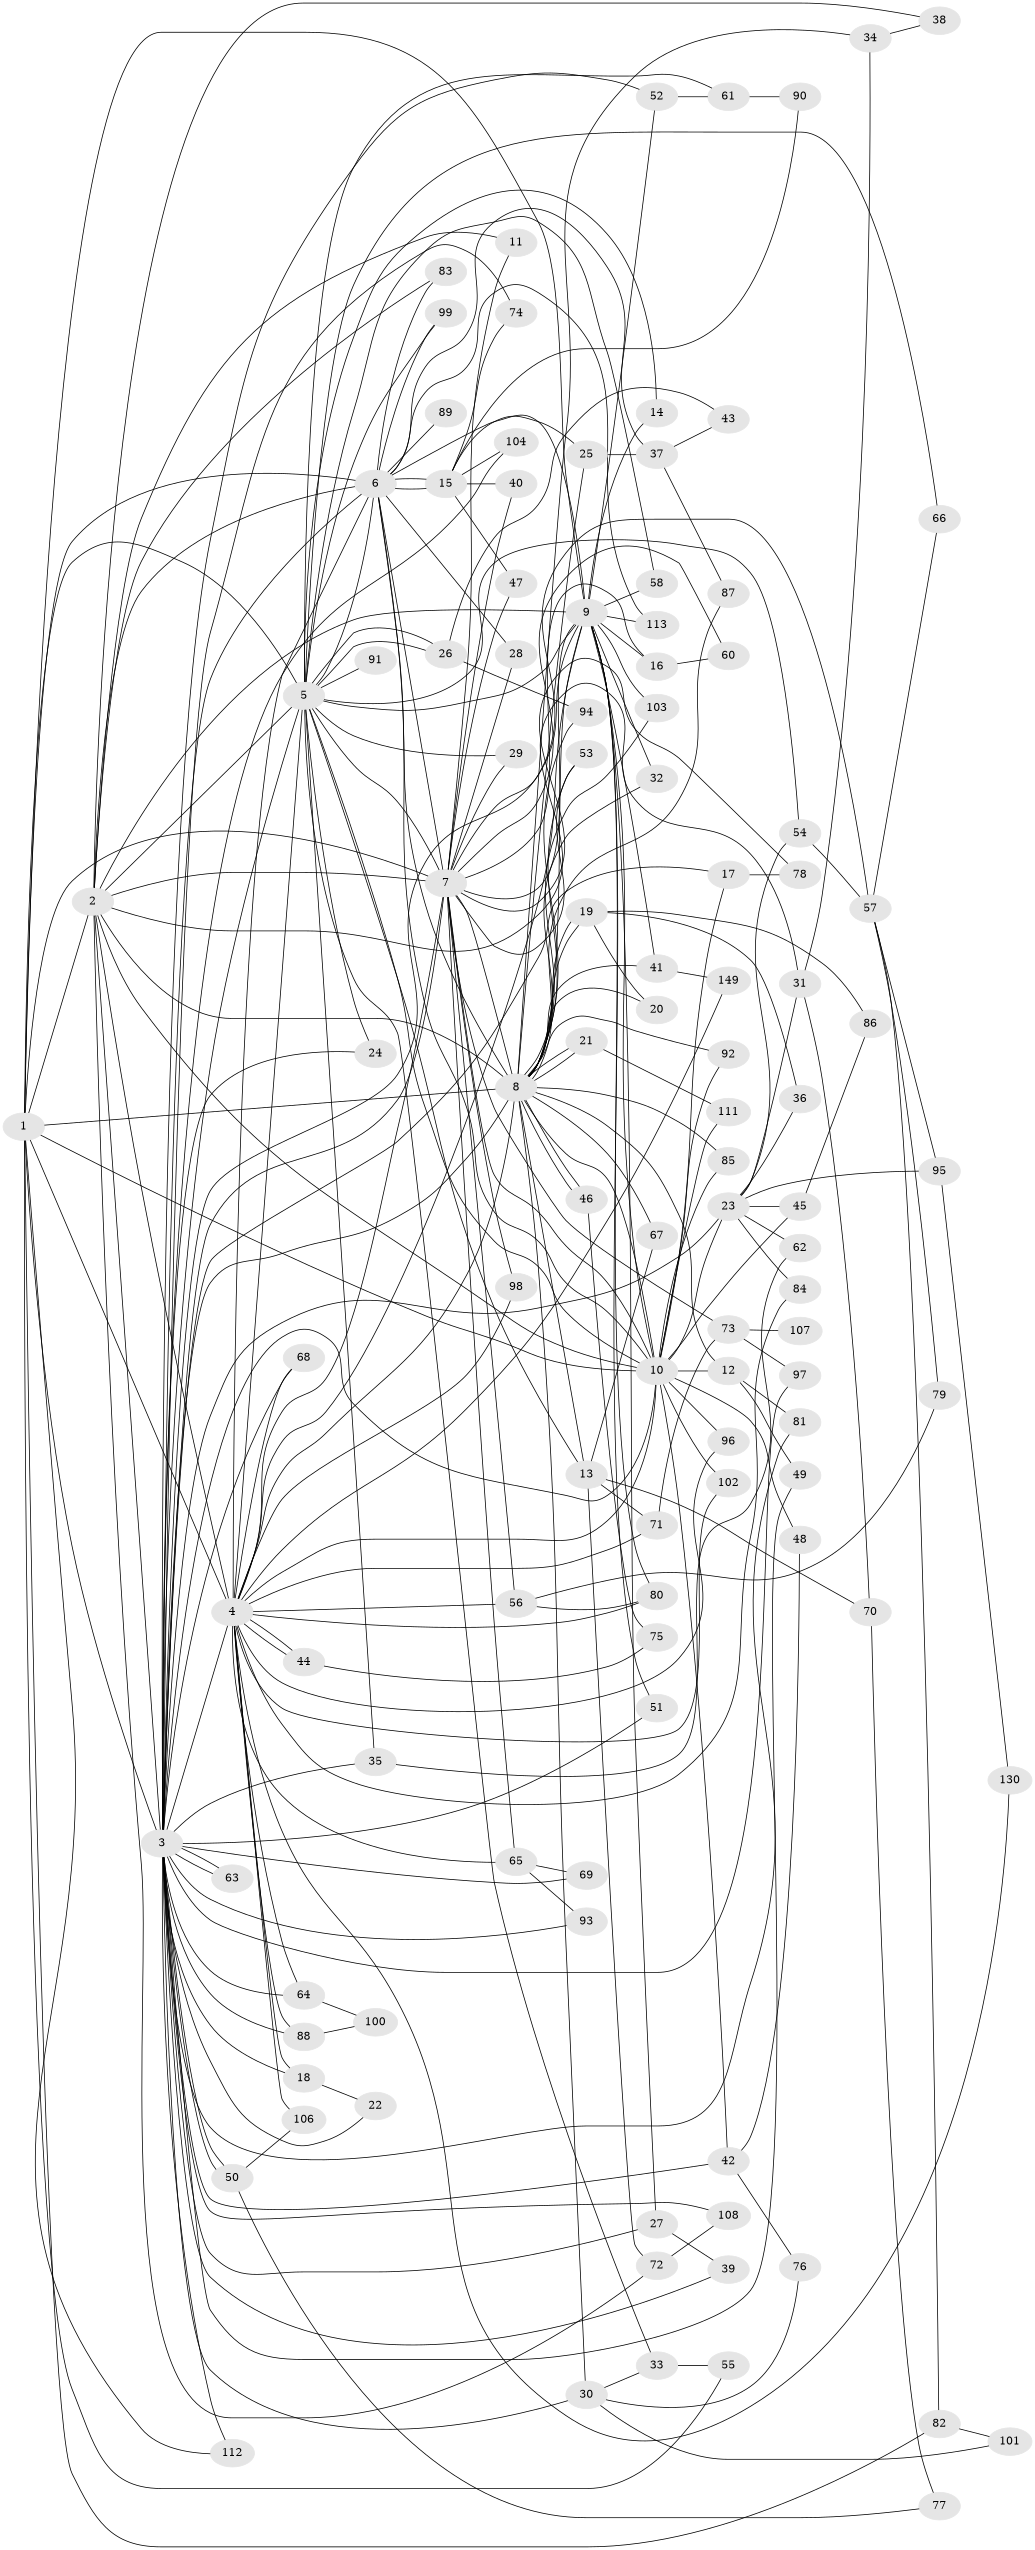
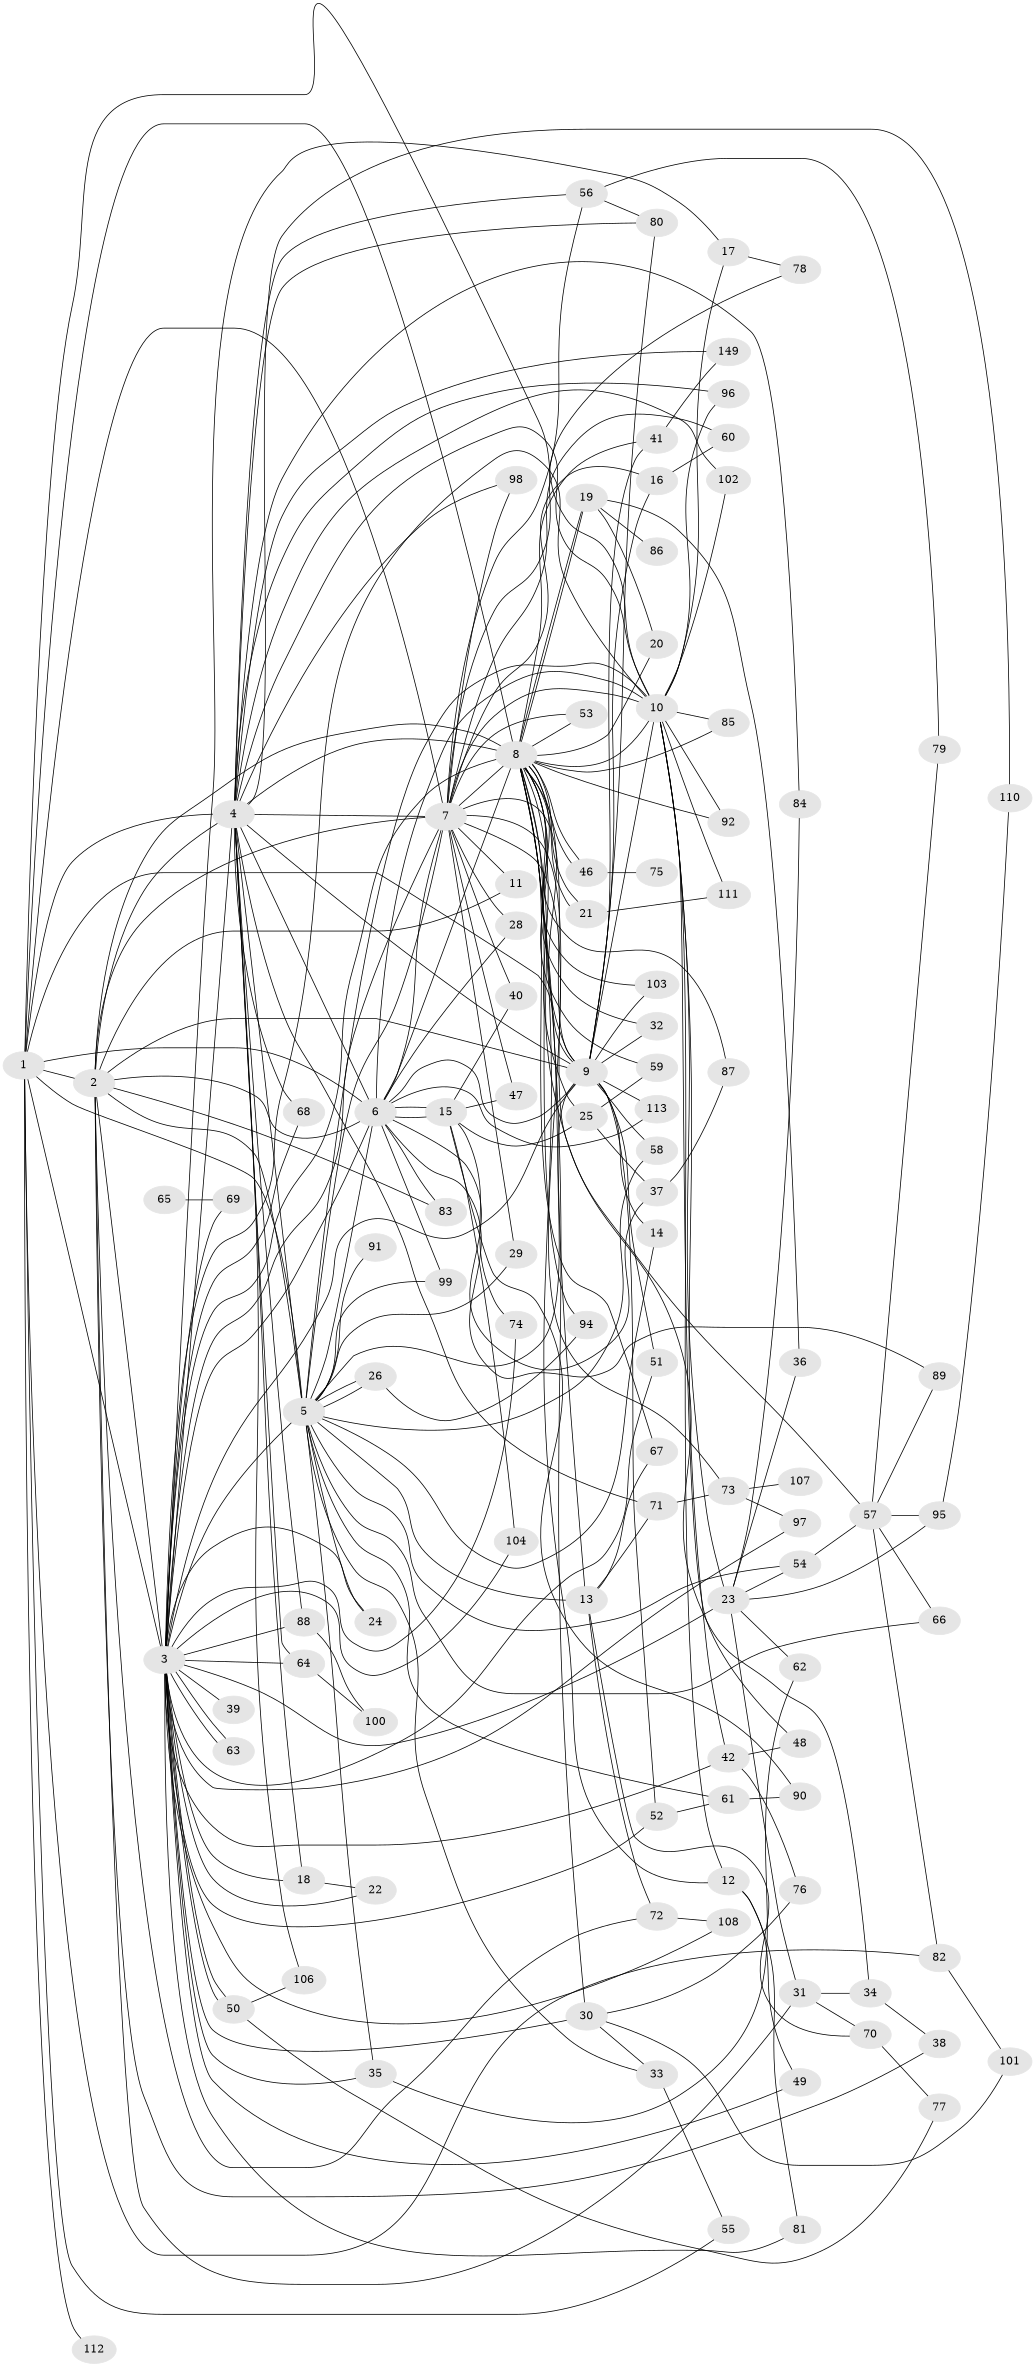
node "43": removed
node "59": added
edge "2" -- "10": removed
node "45": removed
edge "7" -- "65": removed
edge "89" -- "57": added
node "44": removed
node "130": label "130" -> "110"
edge "4" -- "65": removed
node "93": removed
edge "3" -- "112": removed
node "27": removed
